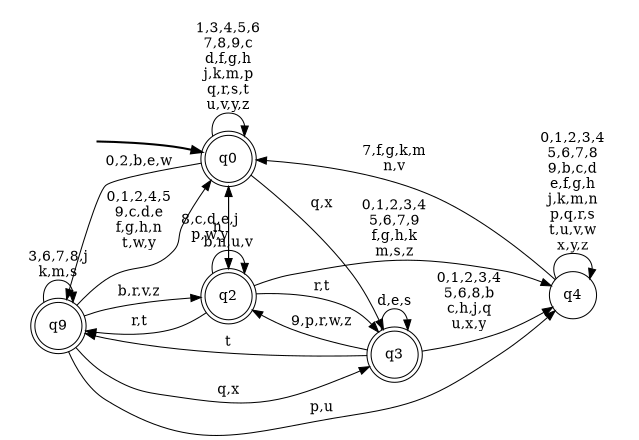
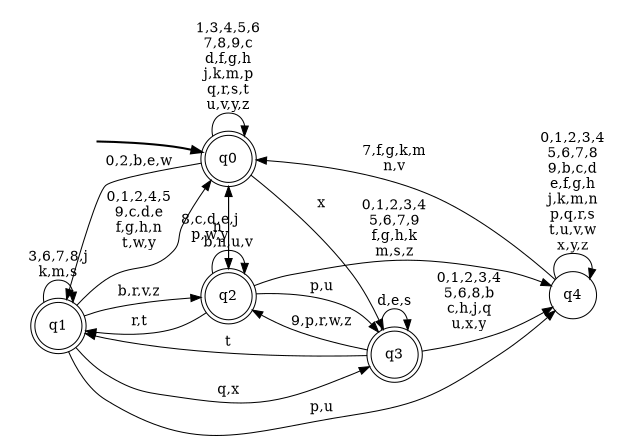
edge "q0" -> "q3": label "q,x" -> "x"
edge "q2" -> "q3": label "r,t" -> "p,u"
node "q9": label "q9" -> "q1"
